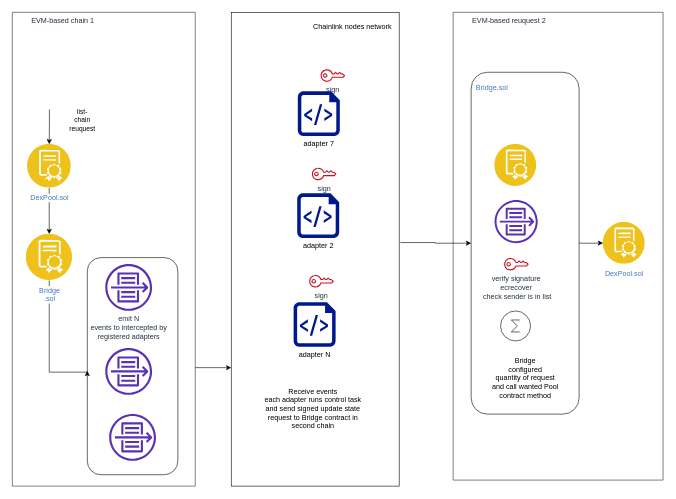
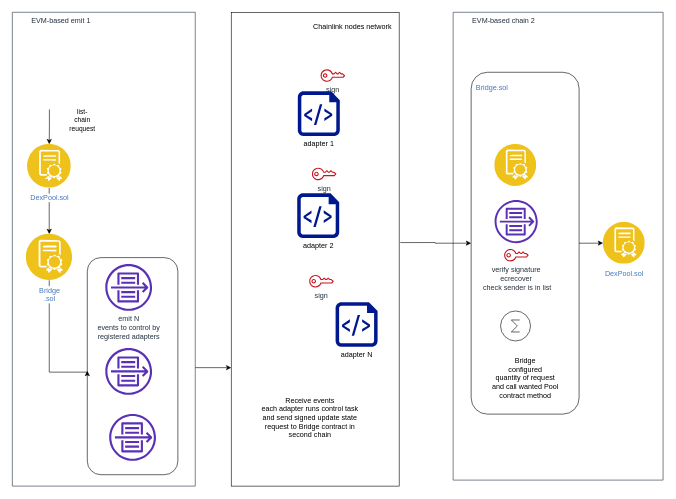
node "EVM-based chain 1": label "EVM-based chain 1" -> "EVM-based emit 1"
node "EVM-based reuquest 2": label "EVM-based reuquest 2" -> "EVM-based chain 2"
node "adapter 7": label "adapter 7" -> "adapter 1"
node "verify signature ecrecover check sender is in list": moved (517, 264) -> (517, 255)
node "adapter N": moved (315, 325) -> (357, 325)
node "emit N events to intercepted by registered adapters": label "emit N events to intercepted by registered adapters" -> "emit N events to control by registered adapters"
node "Receive events each adapter runs control task and send signed update state request to Bridge contract in second chain": moved (313, 409) -> (310, 418)
